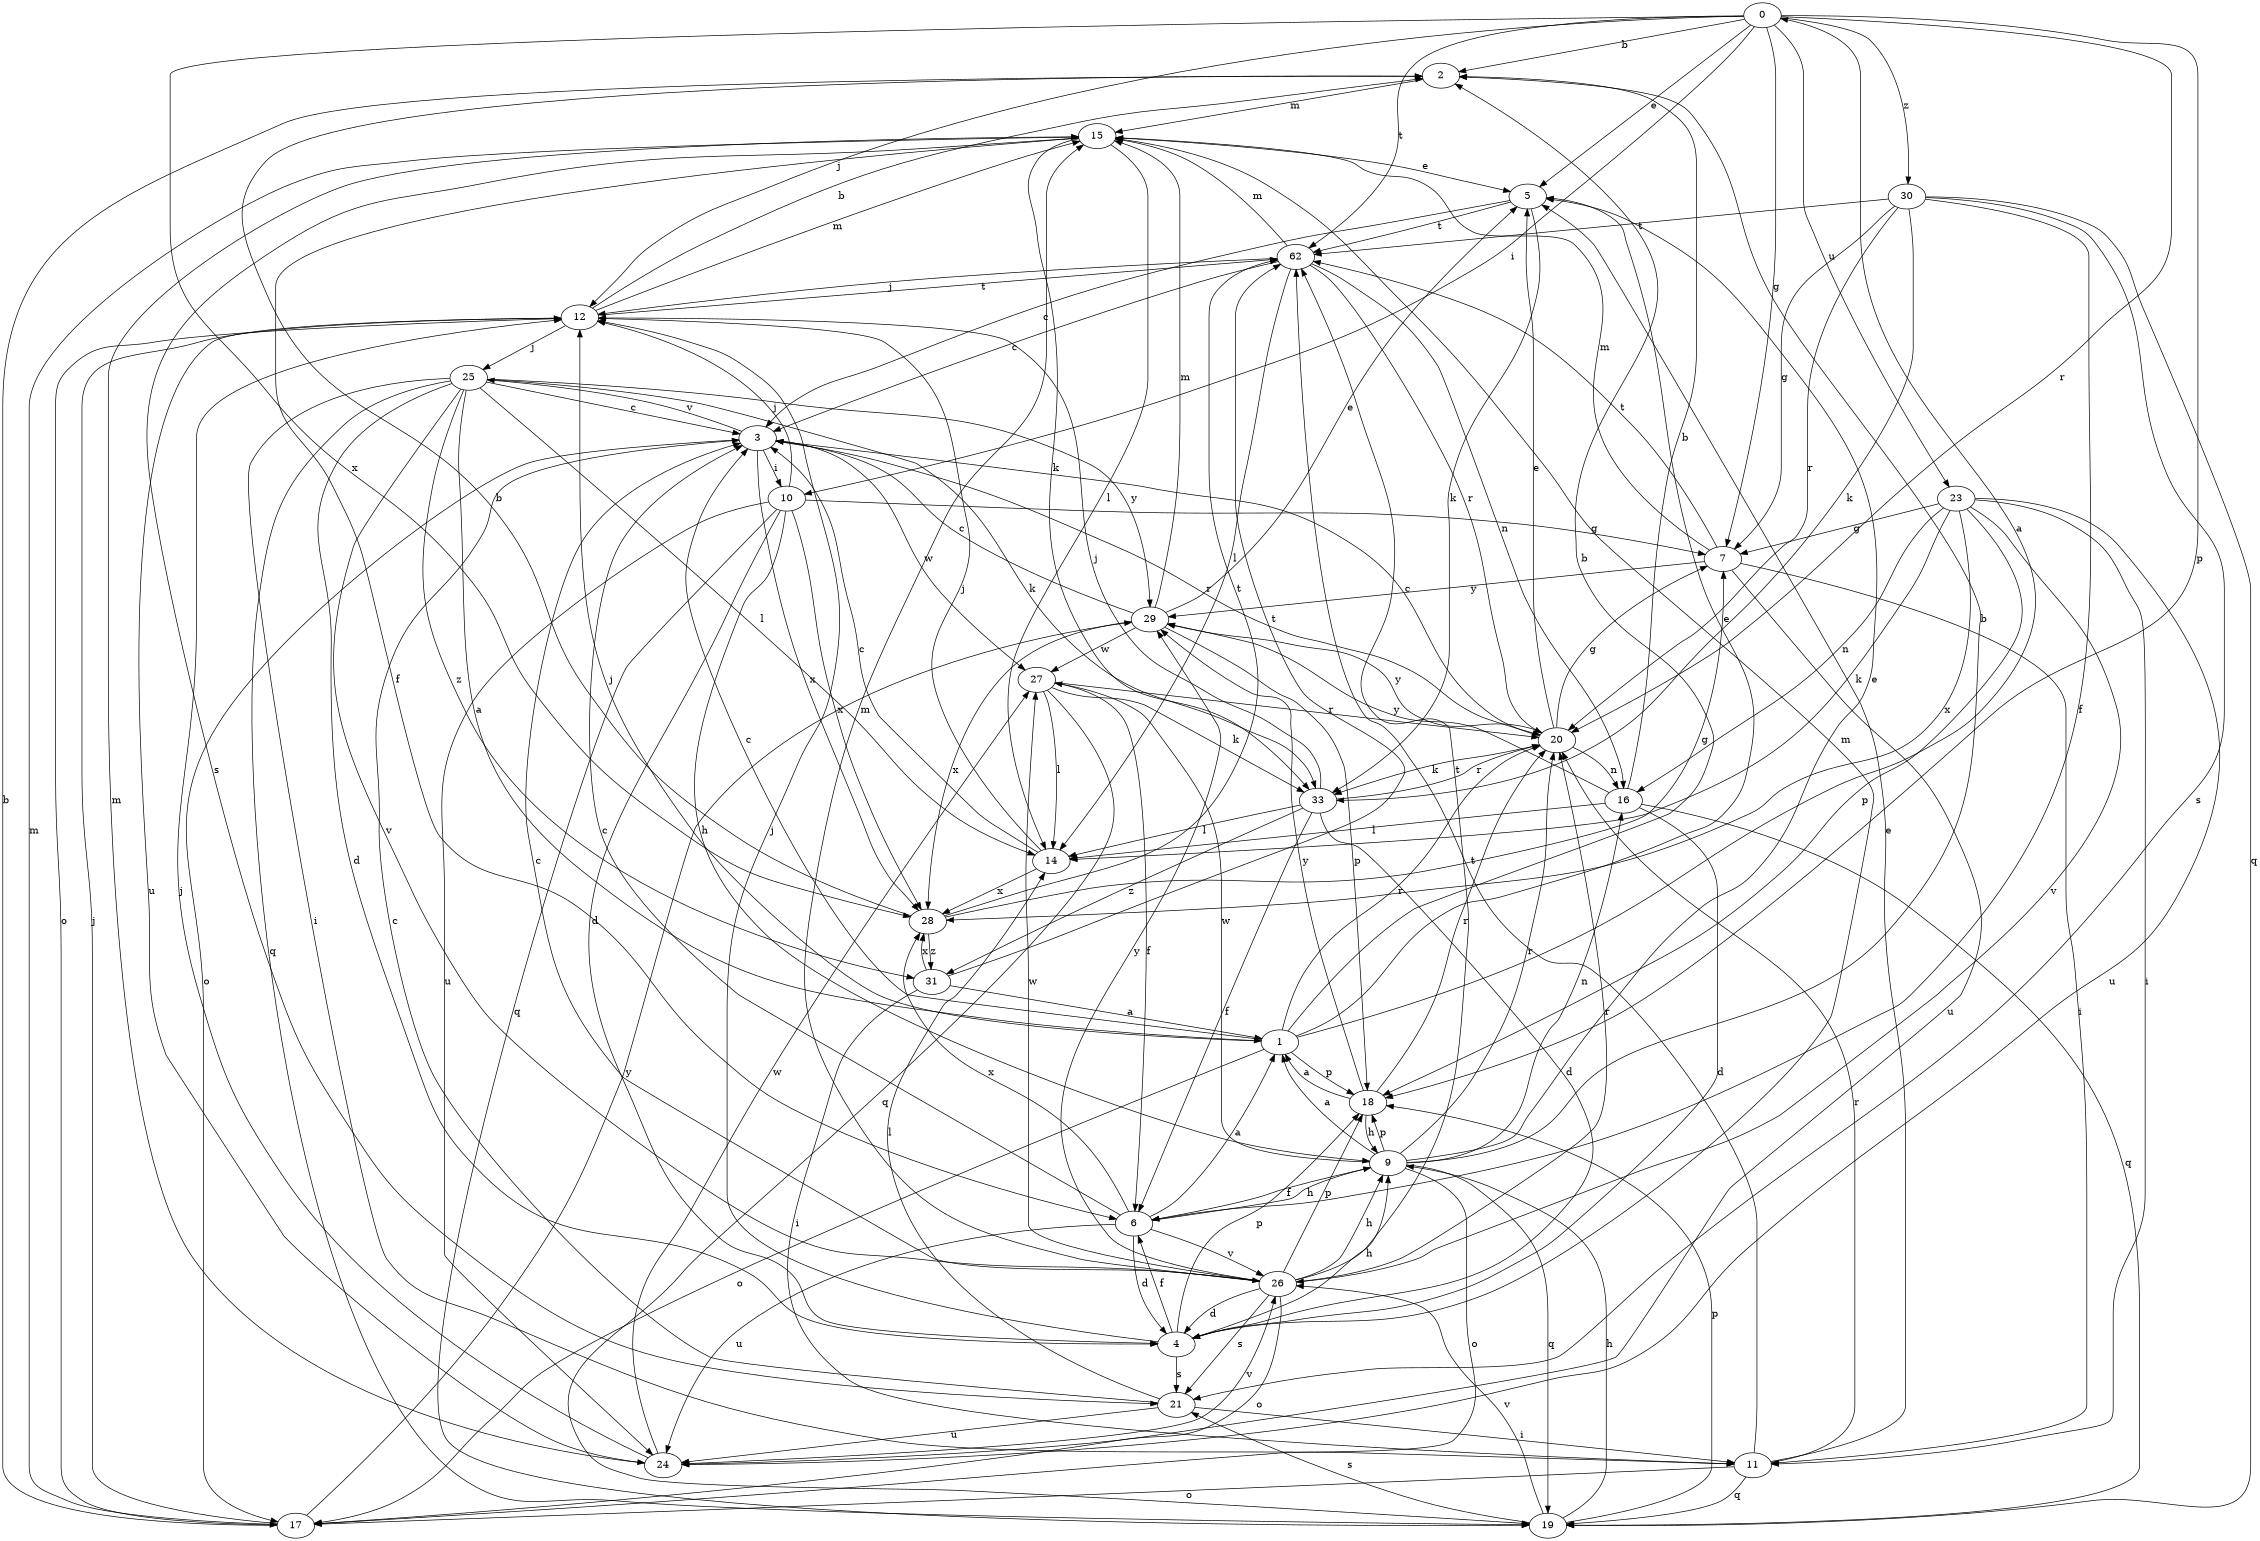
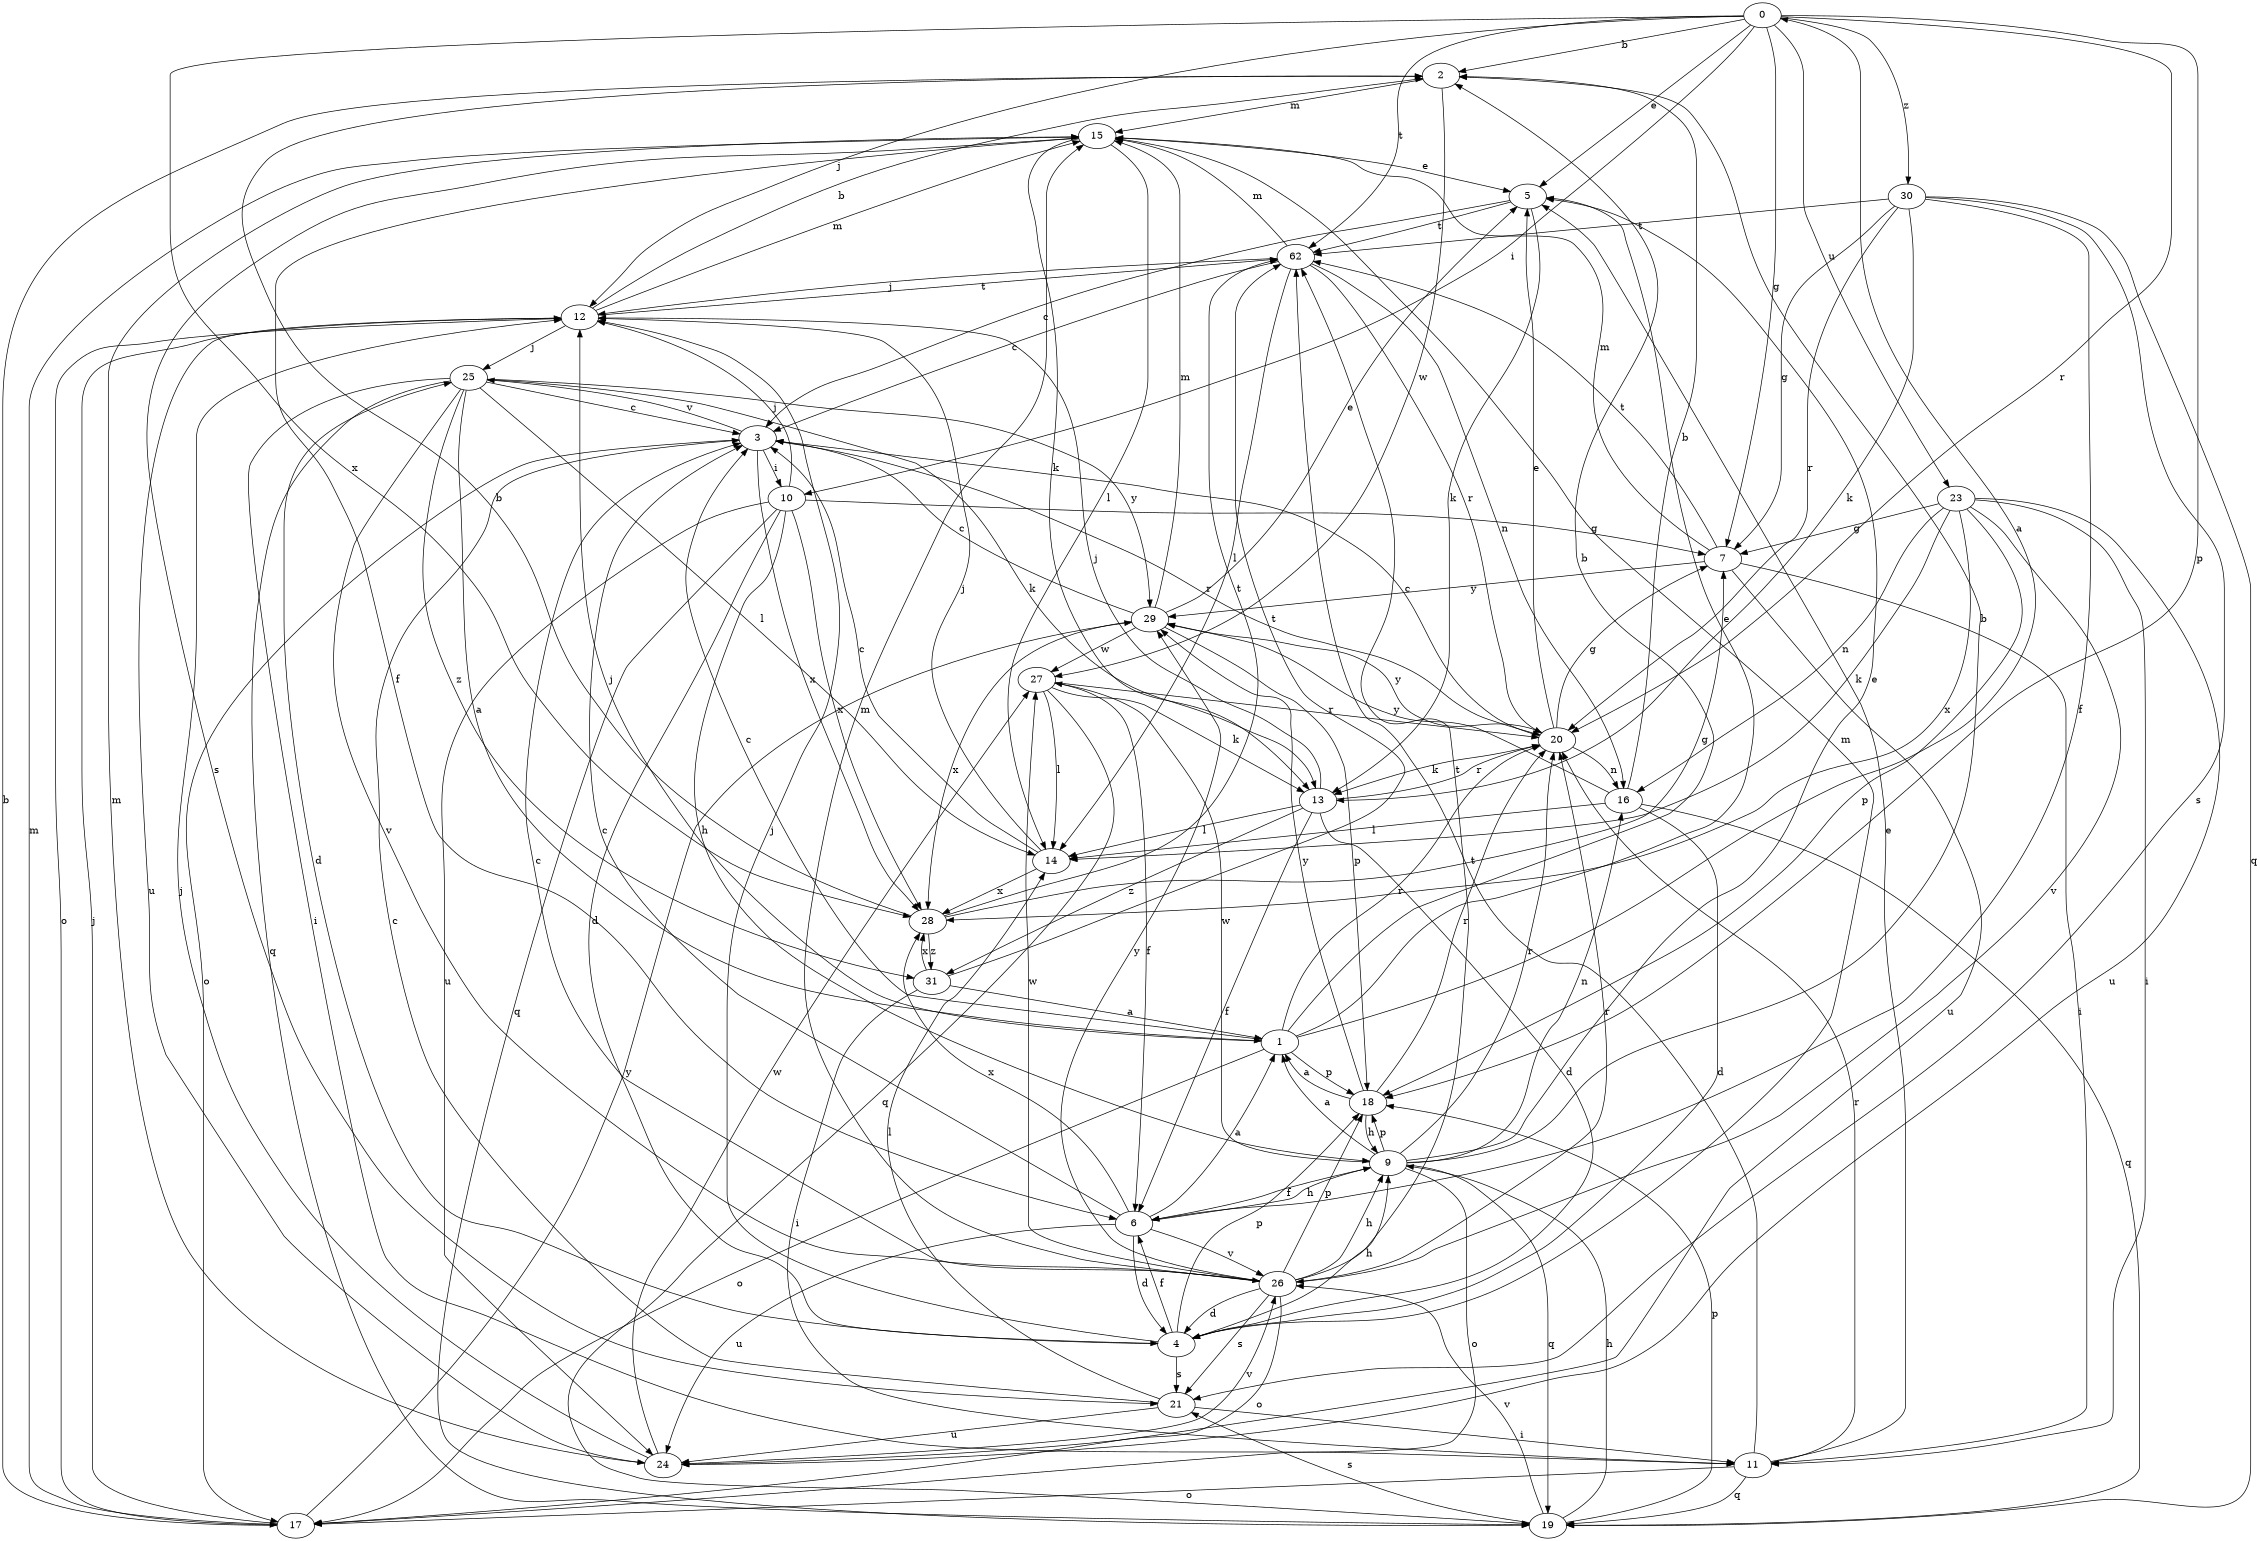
edge "3" -> "27": now "2" -> "27"
node "33": label "33" -> "13"
edge "25" -> "4": reversed
